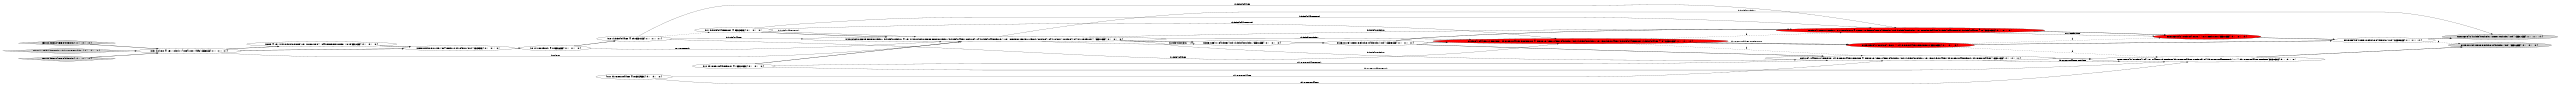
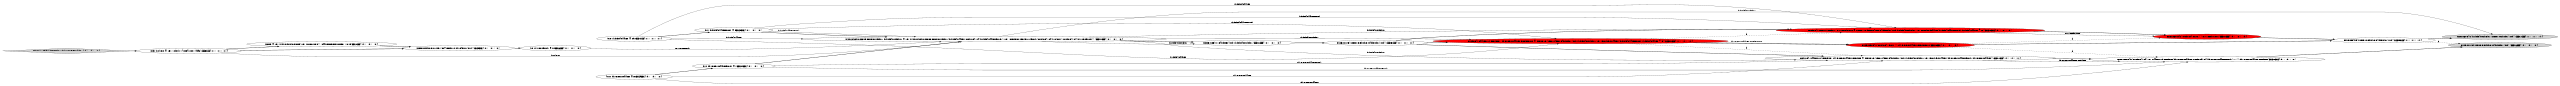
edge "long initialOffset = 10L@@@7@@@['1', '1', '1']" -> "int initialOffsetEpoch = 5@@@8@@@['1', '1', '1']": style dashed -> bold
node "testMaybeCompleteValidation['1', '0', '0']": removed
edge "int currentEpoch = 10@@@6@@@['1', '1', '1']" -> "long initialOffset = 10L@@@7@@@['1', '1', '1']": removed
node "testMaybeCompleteValidation['0', '1', '0']": removed
edge "long divergentOffset = 5L@@@9@@@['0', '0', '1']" -> "int divergentOffsetEpoch = 7@@@10@@@['0', '0', '1']": added
